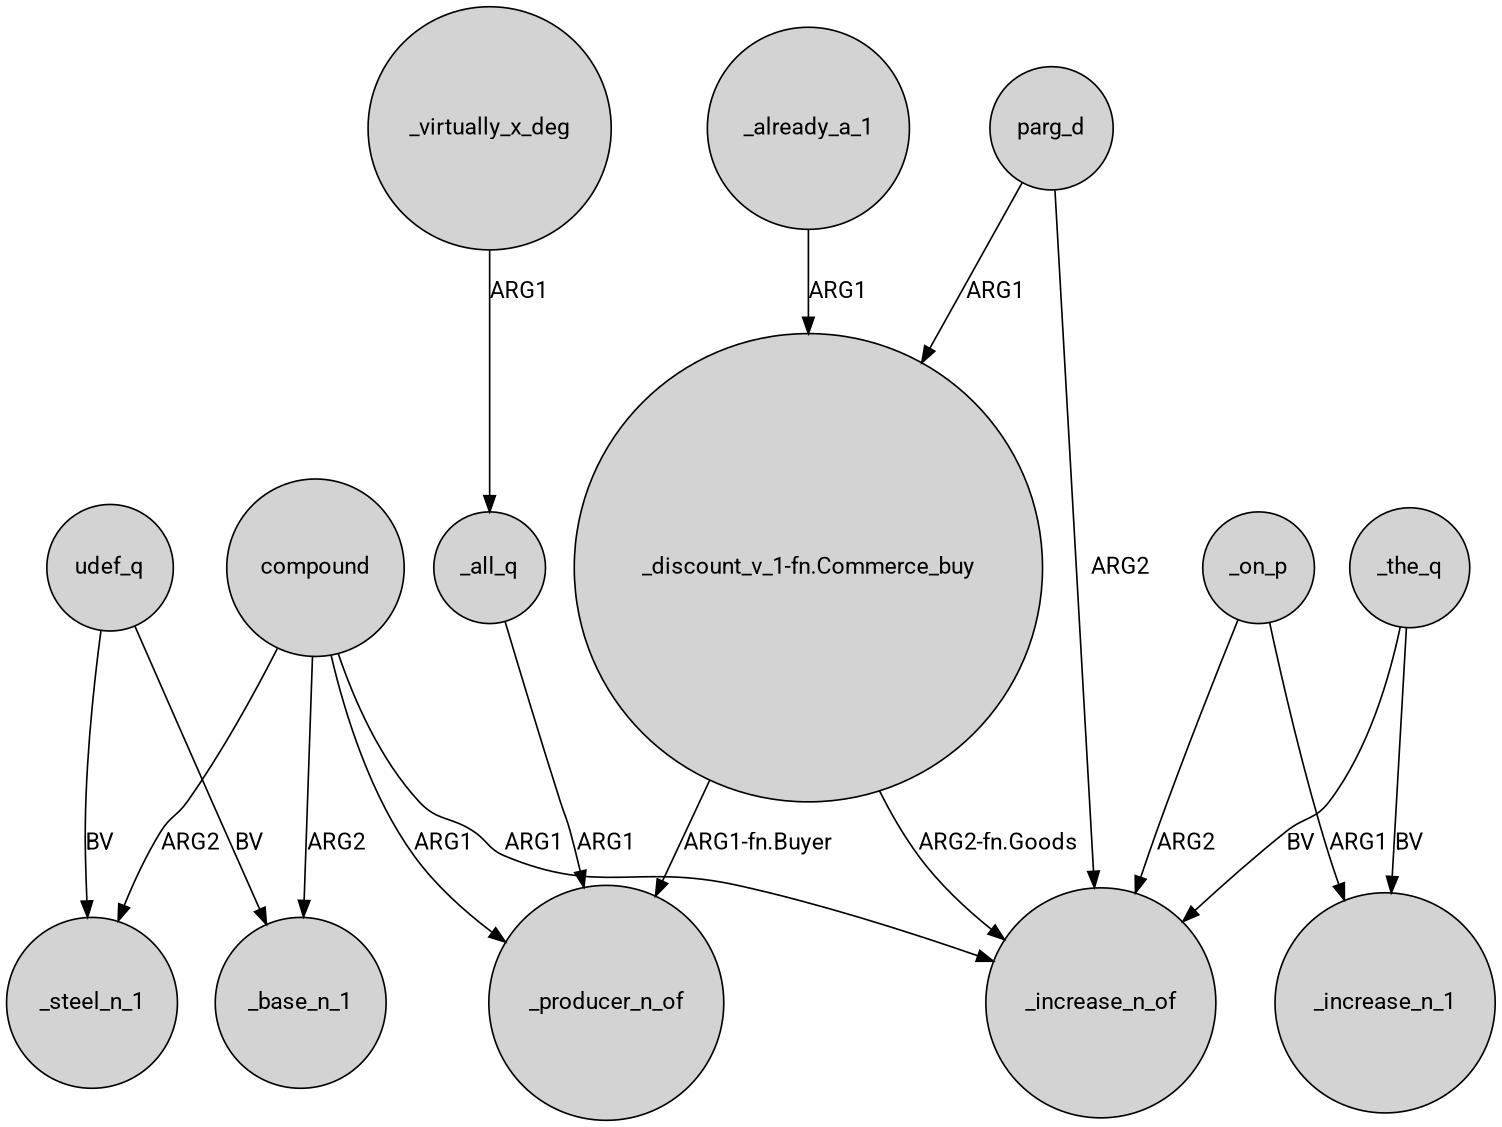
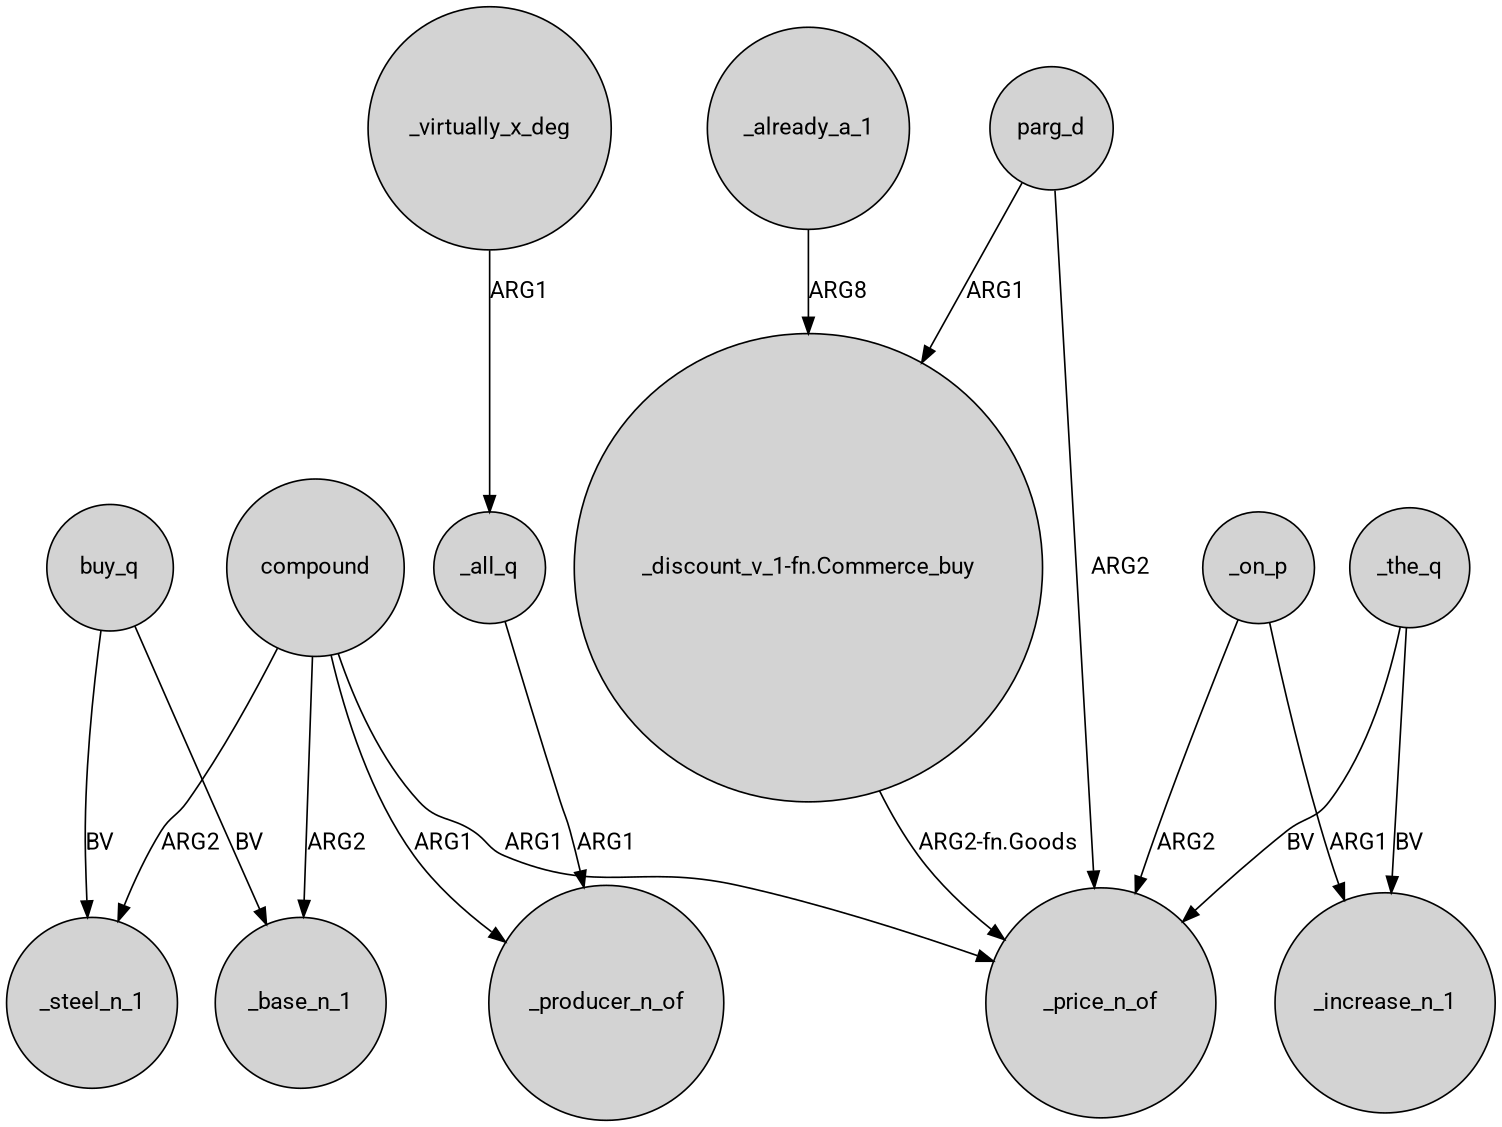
edge "_already_a_1" -> "_discount_v_1-fn.Commerce_buy": label "ARG1" -> "ARG8"
node "udef_q": label "udef_q" -> "buy_q"
edge "_discount_v_1-fn.Commerce_buy" -> "_producer_n_of": removed, label "ARG1-fn.Buyer"
node "_increase_n_of": label "_increase_n_of" -> "_price_n_of"
